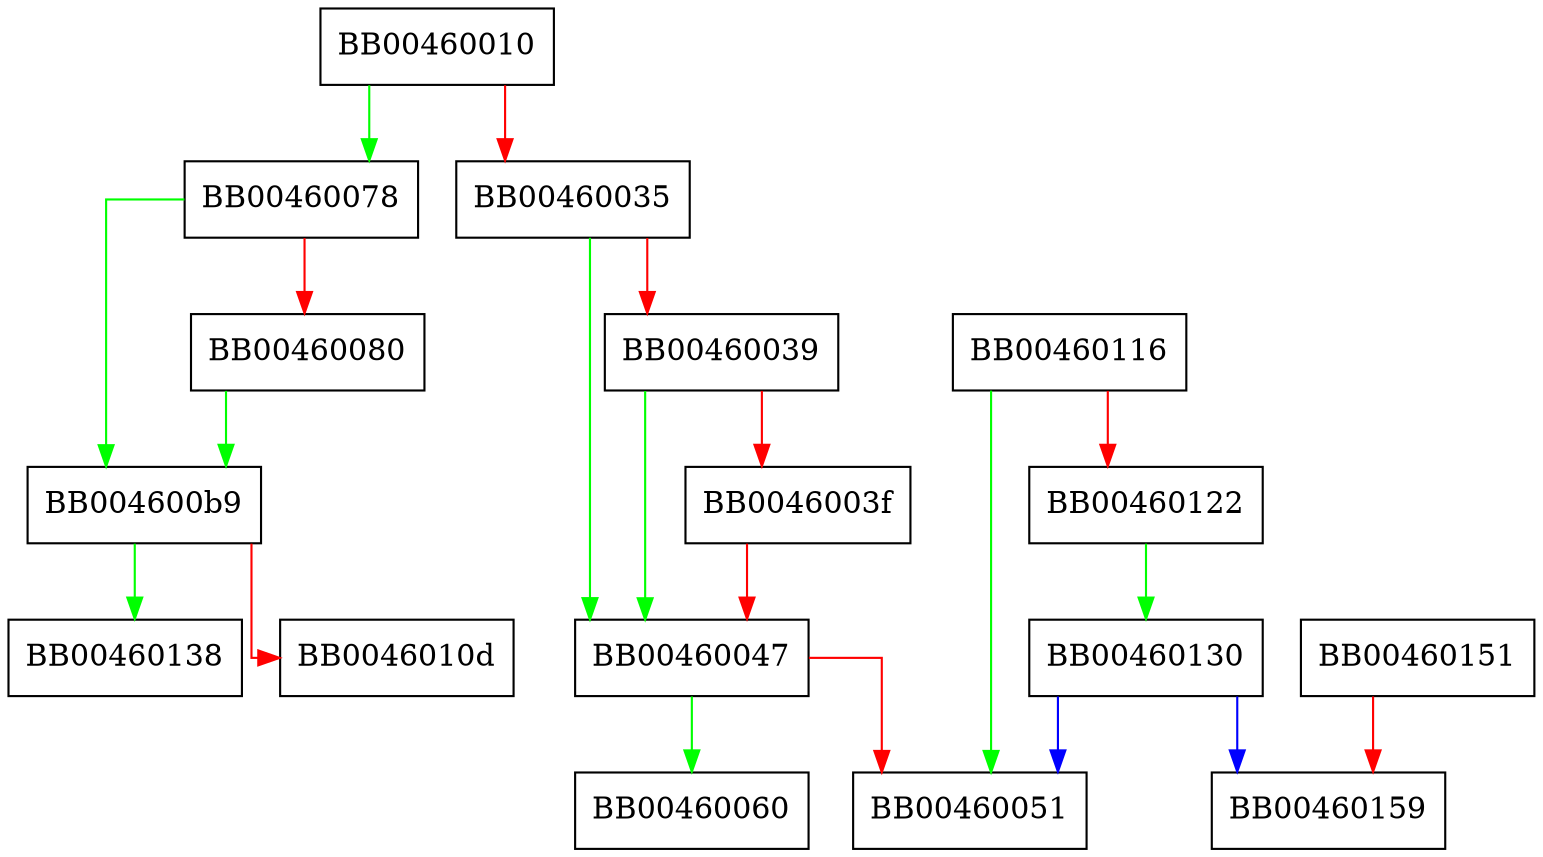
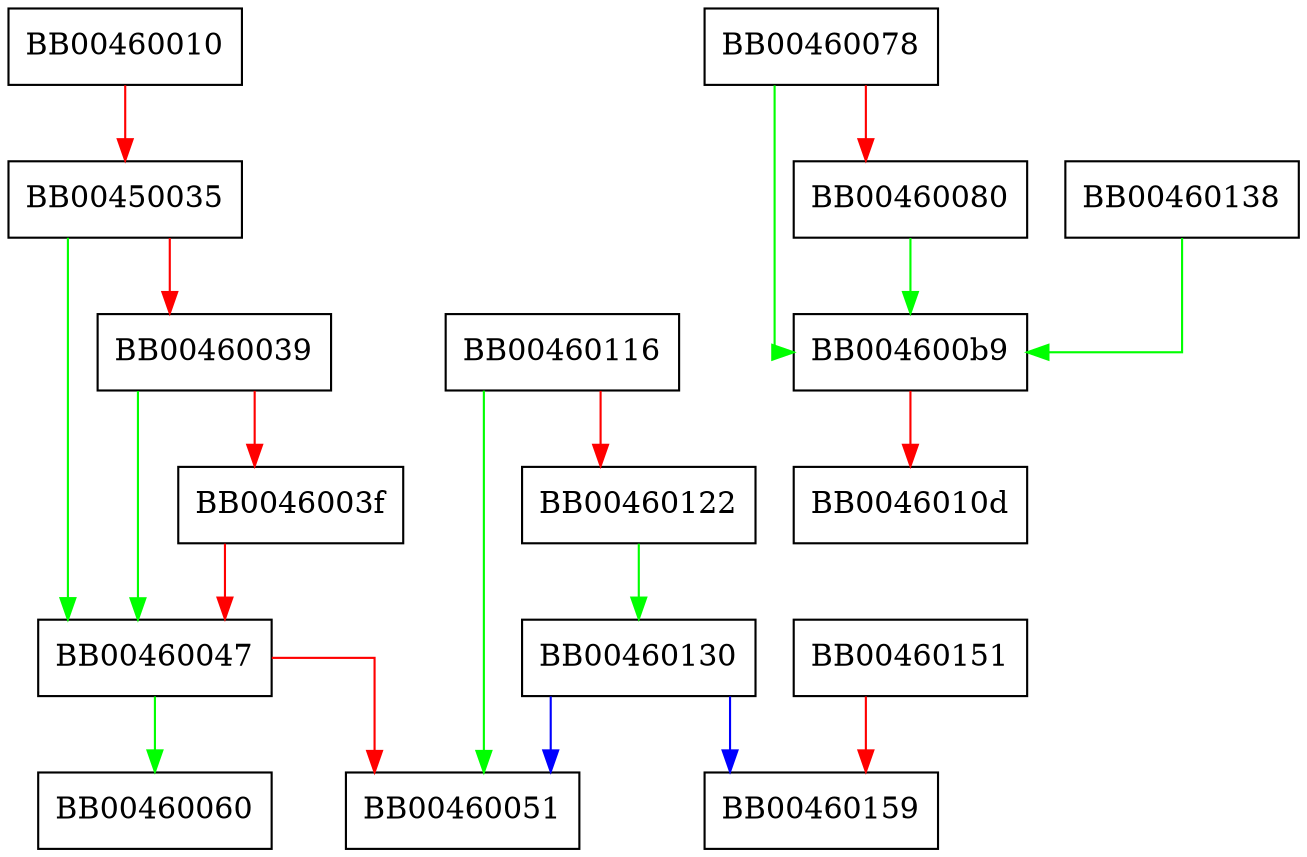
edge "BB00460010" -> "BB00460078": removed
node "BB00460035": label "BB00460035" -> "BB00450035"
edge "BB004600b9" -> "BB00460138": reversed
